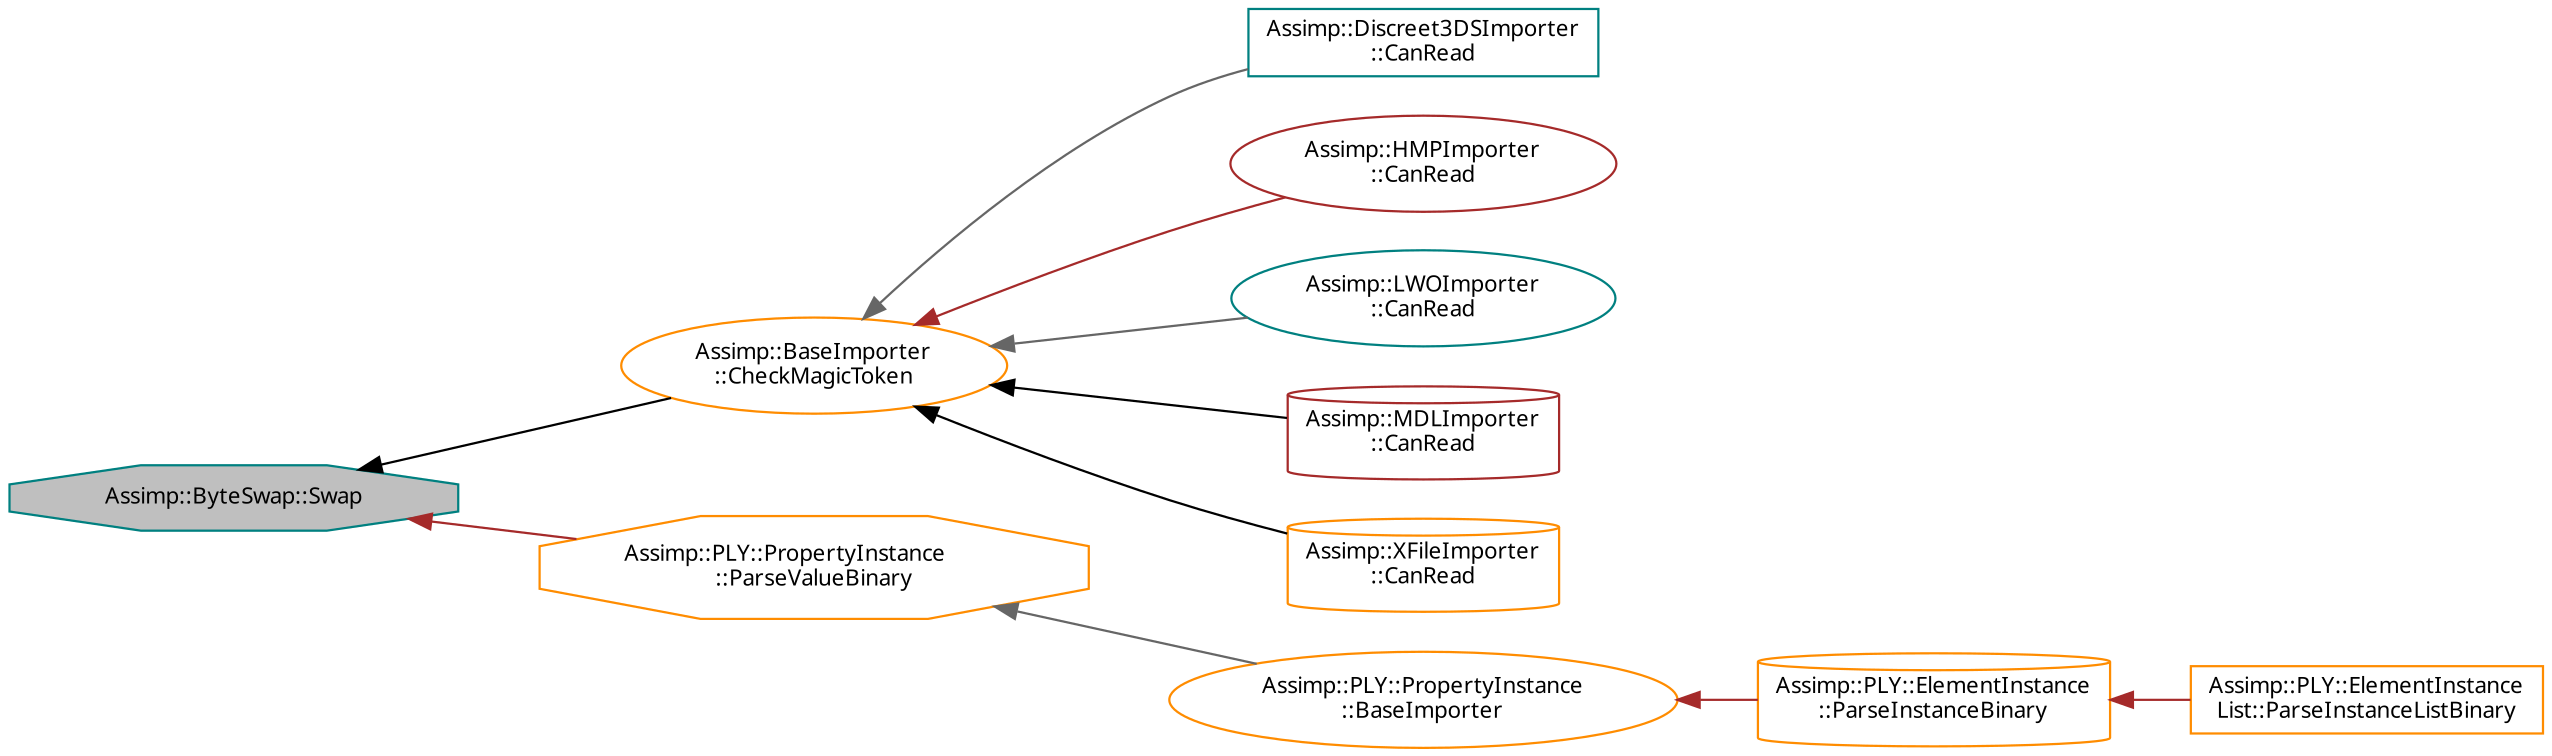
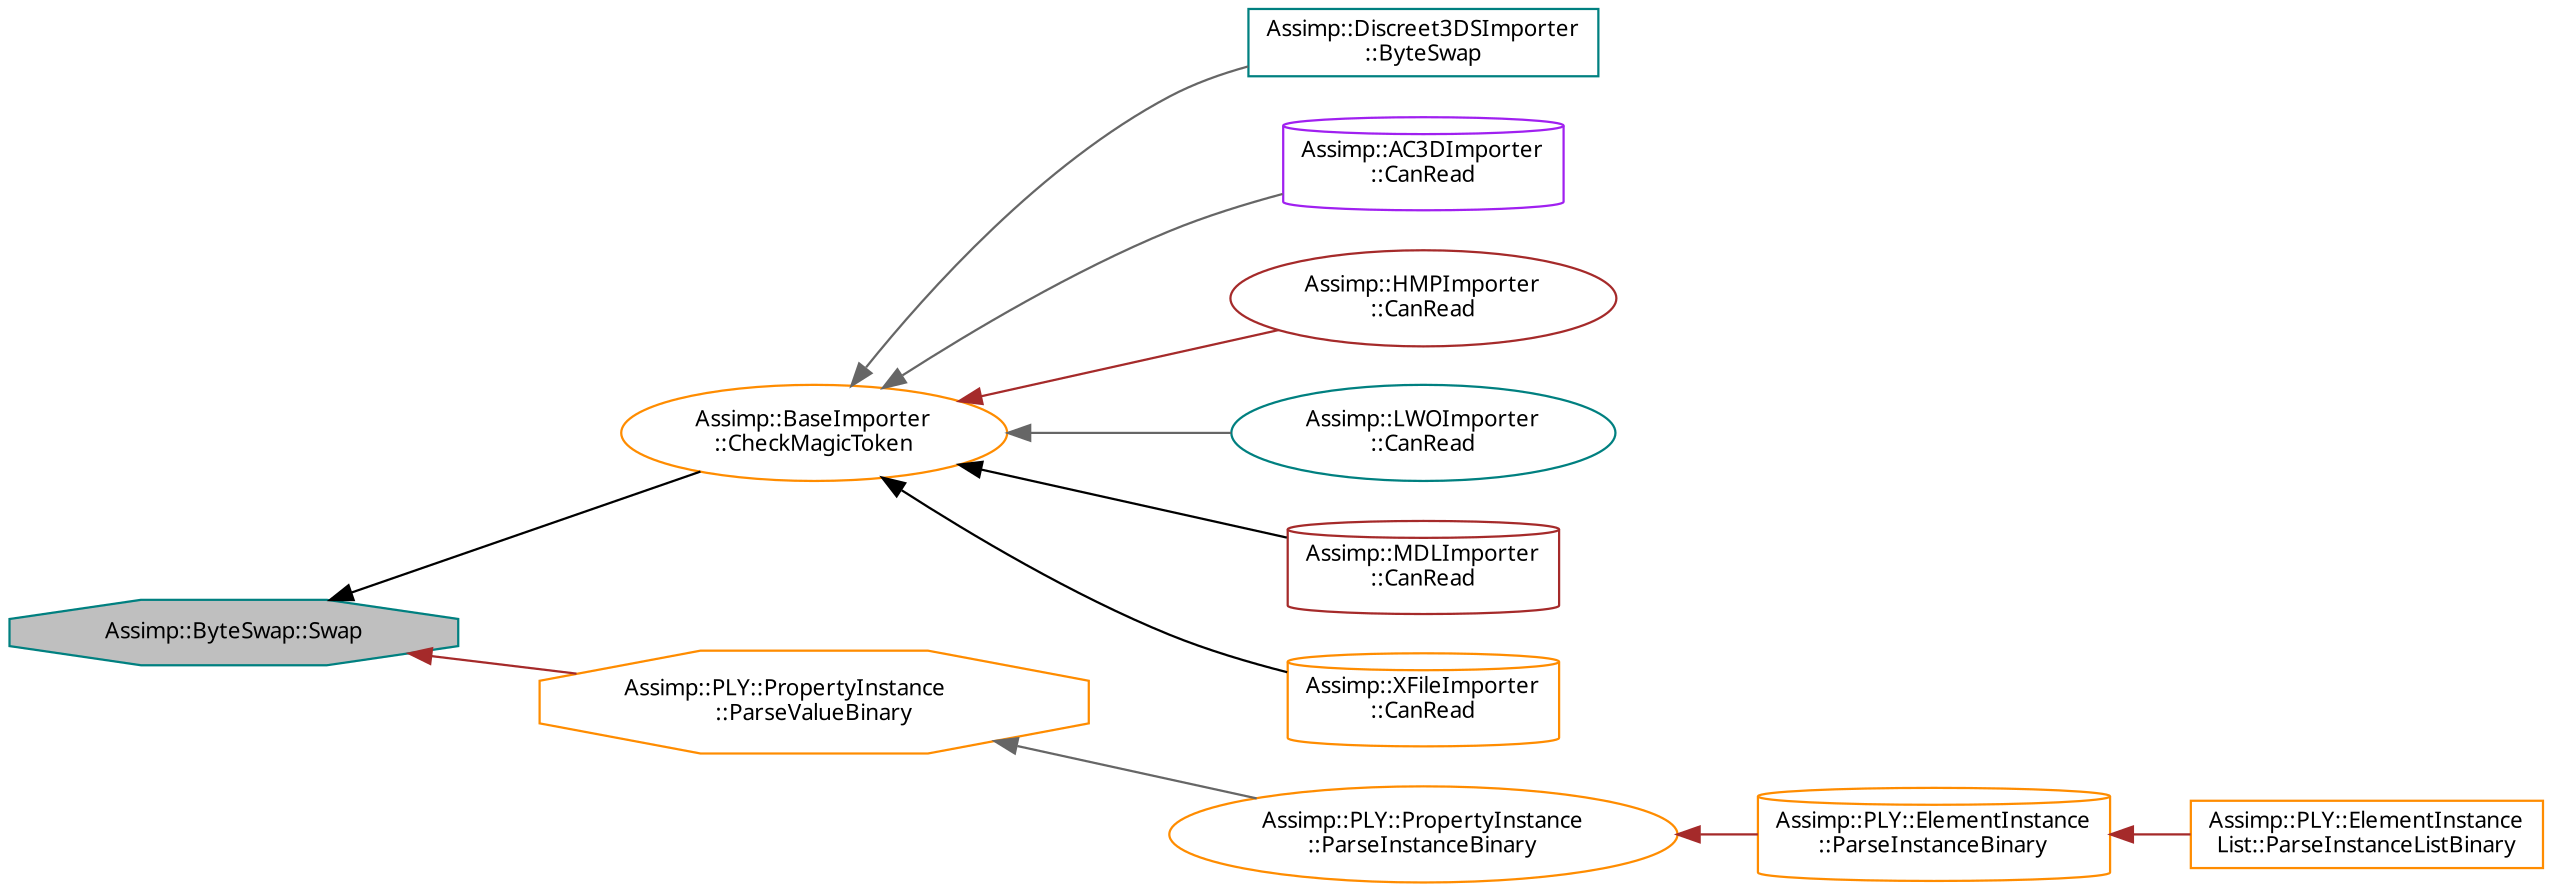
node "Assimp::Discreet3DSImporter ::CanRead": label "Assimp::Discreet3DSImporter ::CanRead" -> "Assimp::Discreet3DSImporter ::ByteSwap"
node "Assimp::AC3DImporter ::CanRead": added
node "Assimp::PLY::PropertyInstance ::BaseImporter": label "Assimp::PLY::PropertyInstance ::BaseImporter" -> "Assimp::PLY::PropertyInstance ::ParseInstanceBinary"
